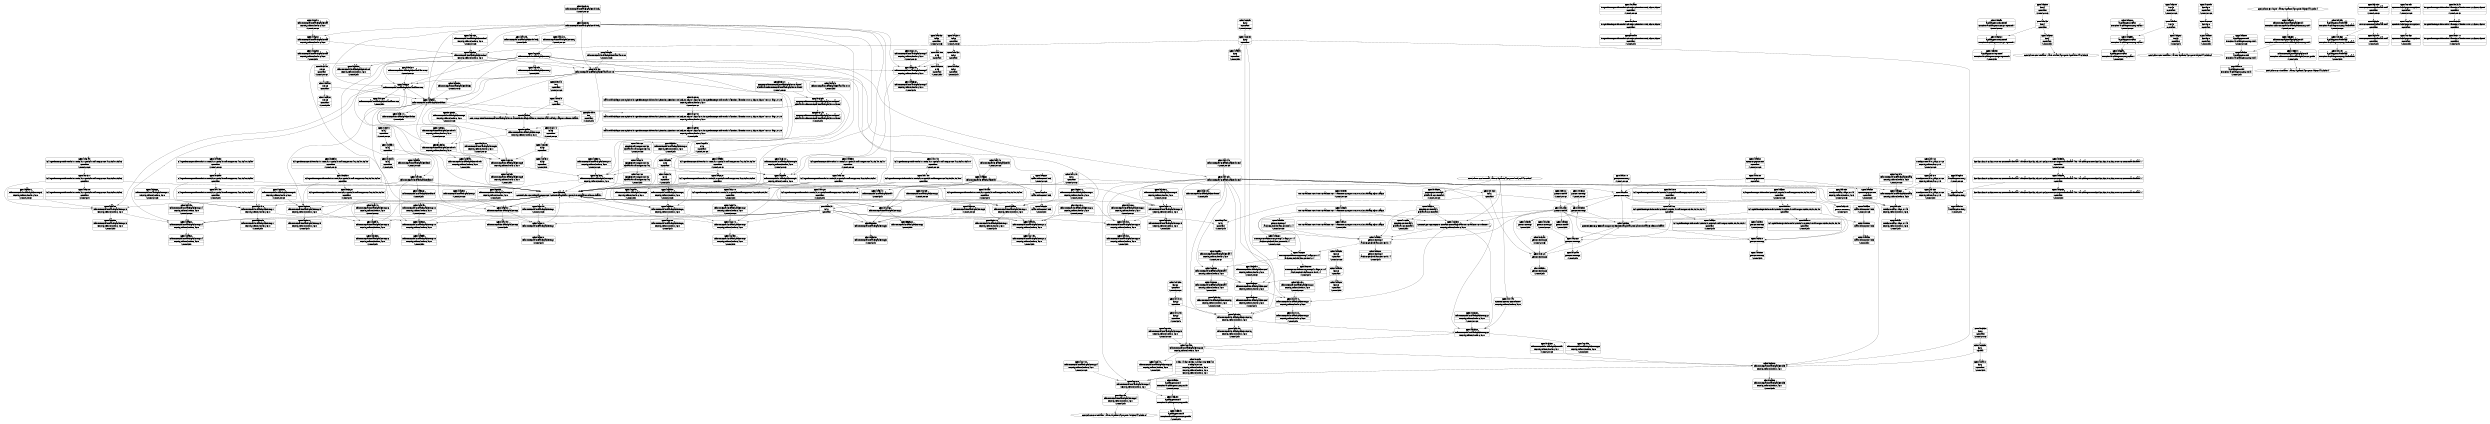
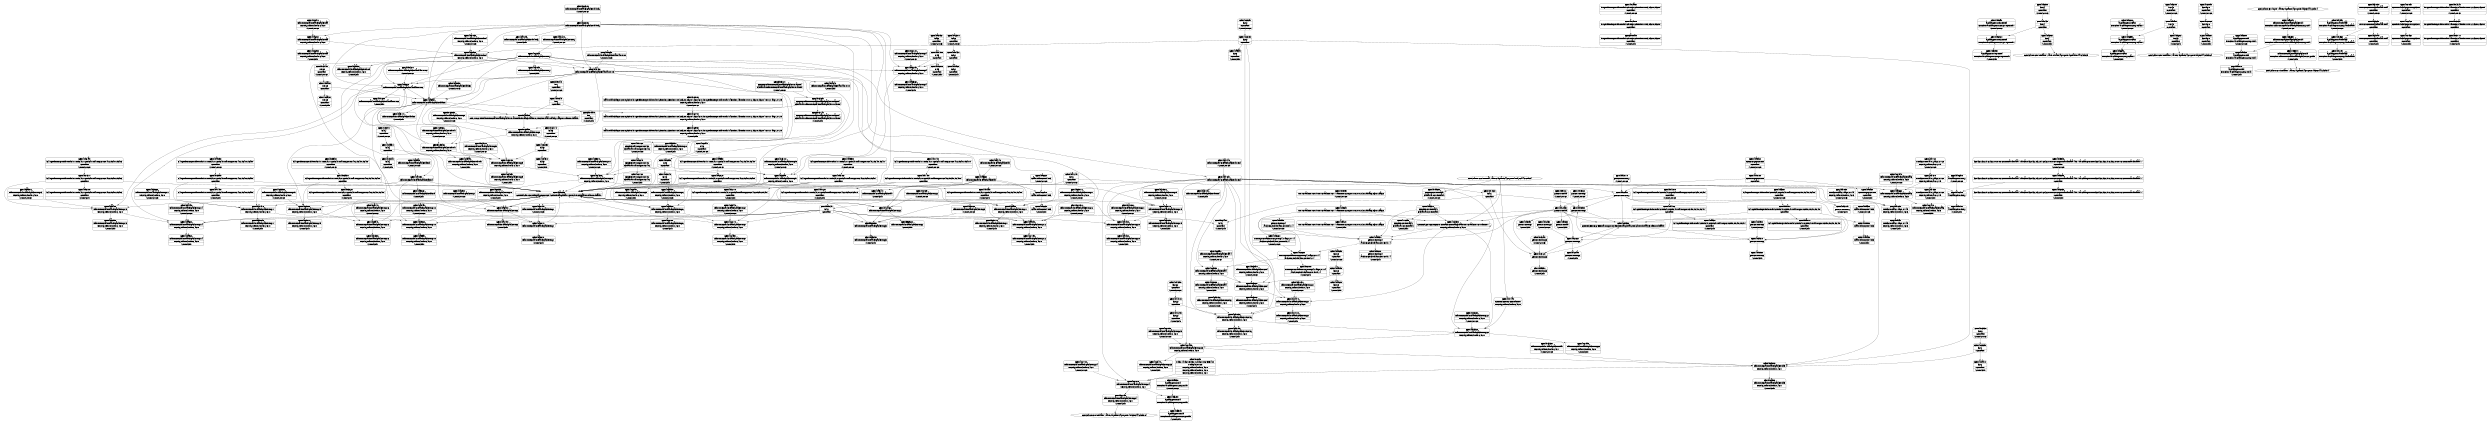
node "CE0x40c7a10": added
node "CE0x40c3650": text "*Global*" -> "*Constant*"
